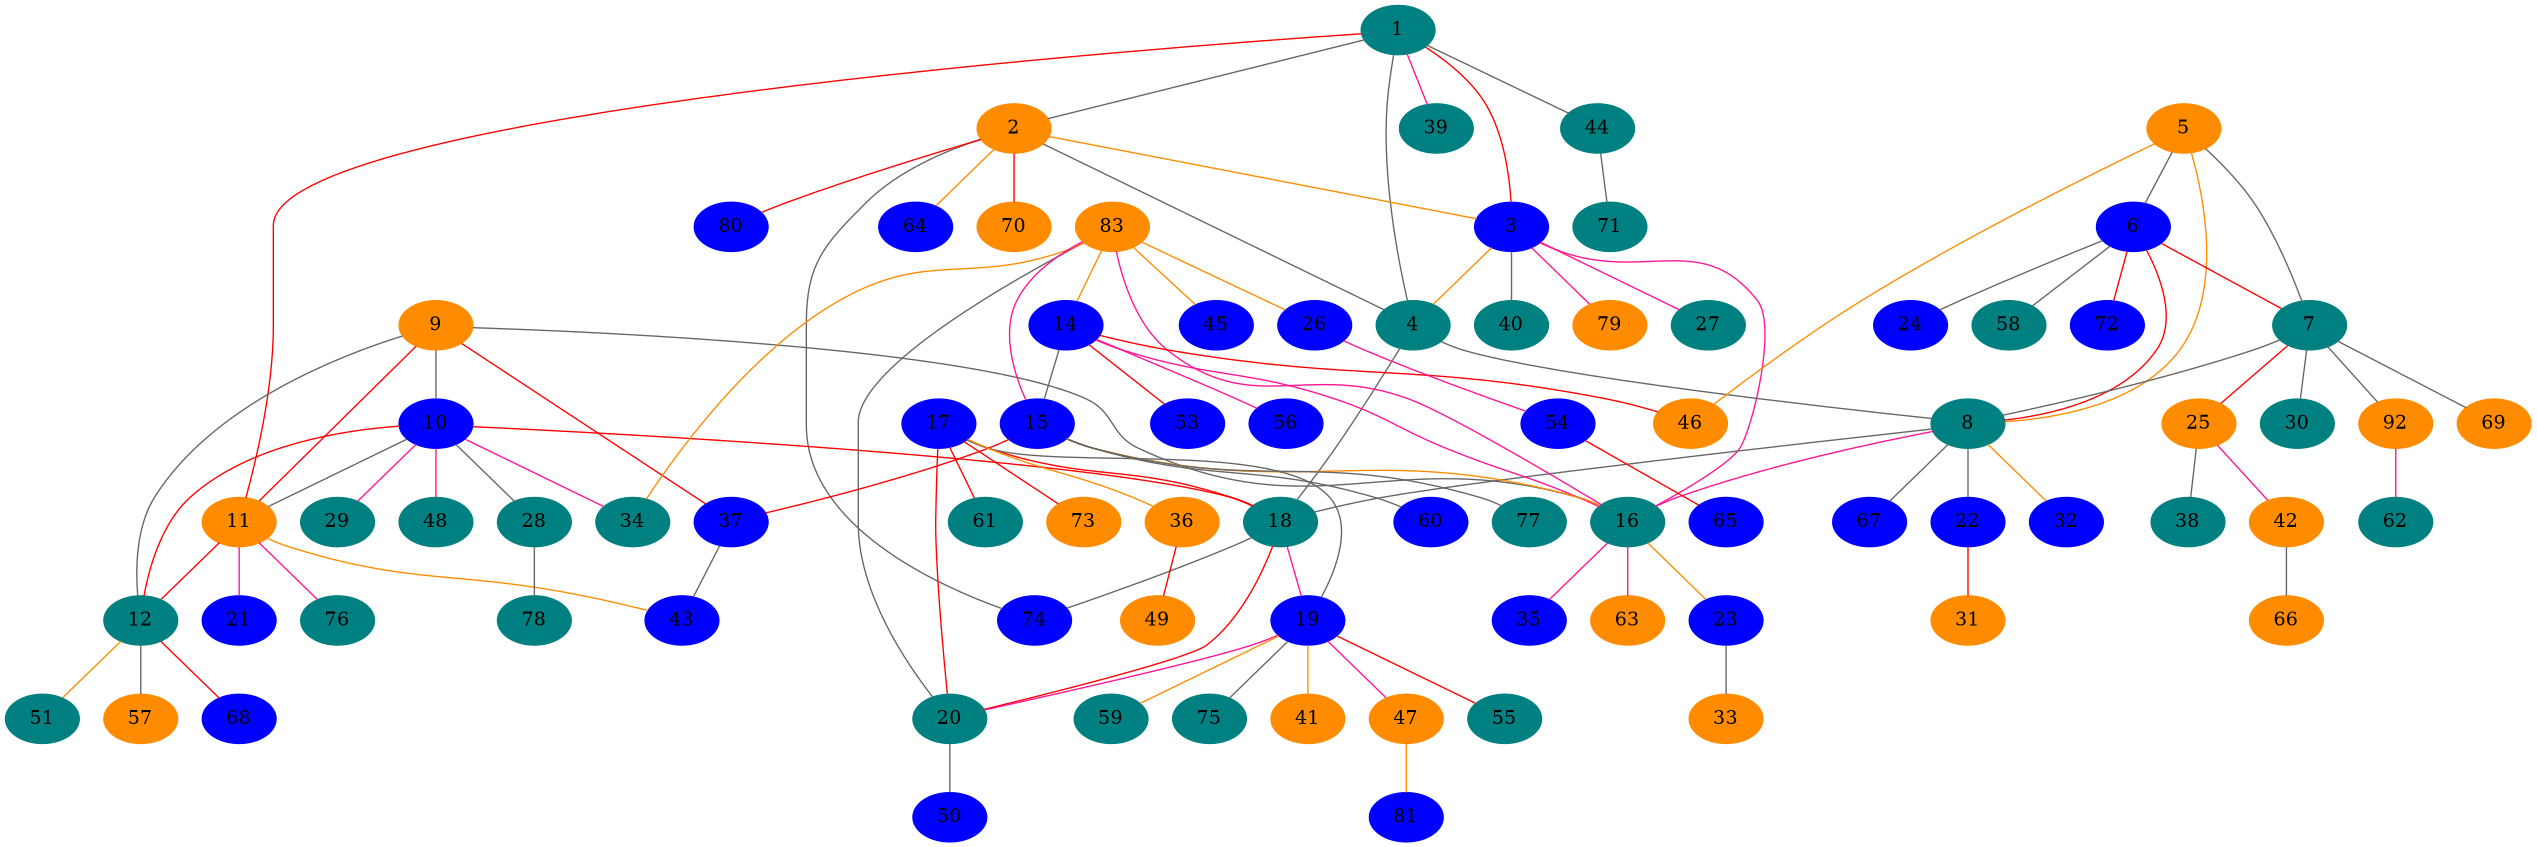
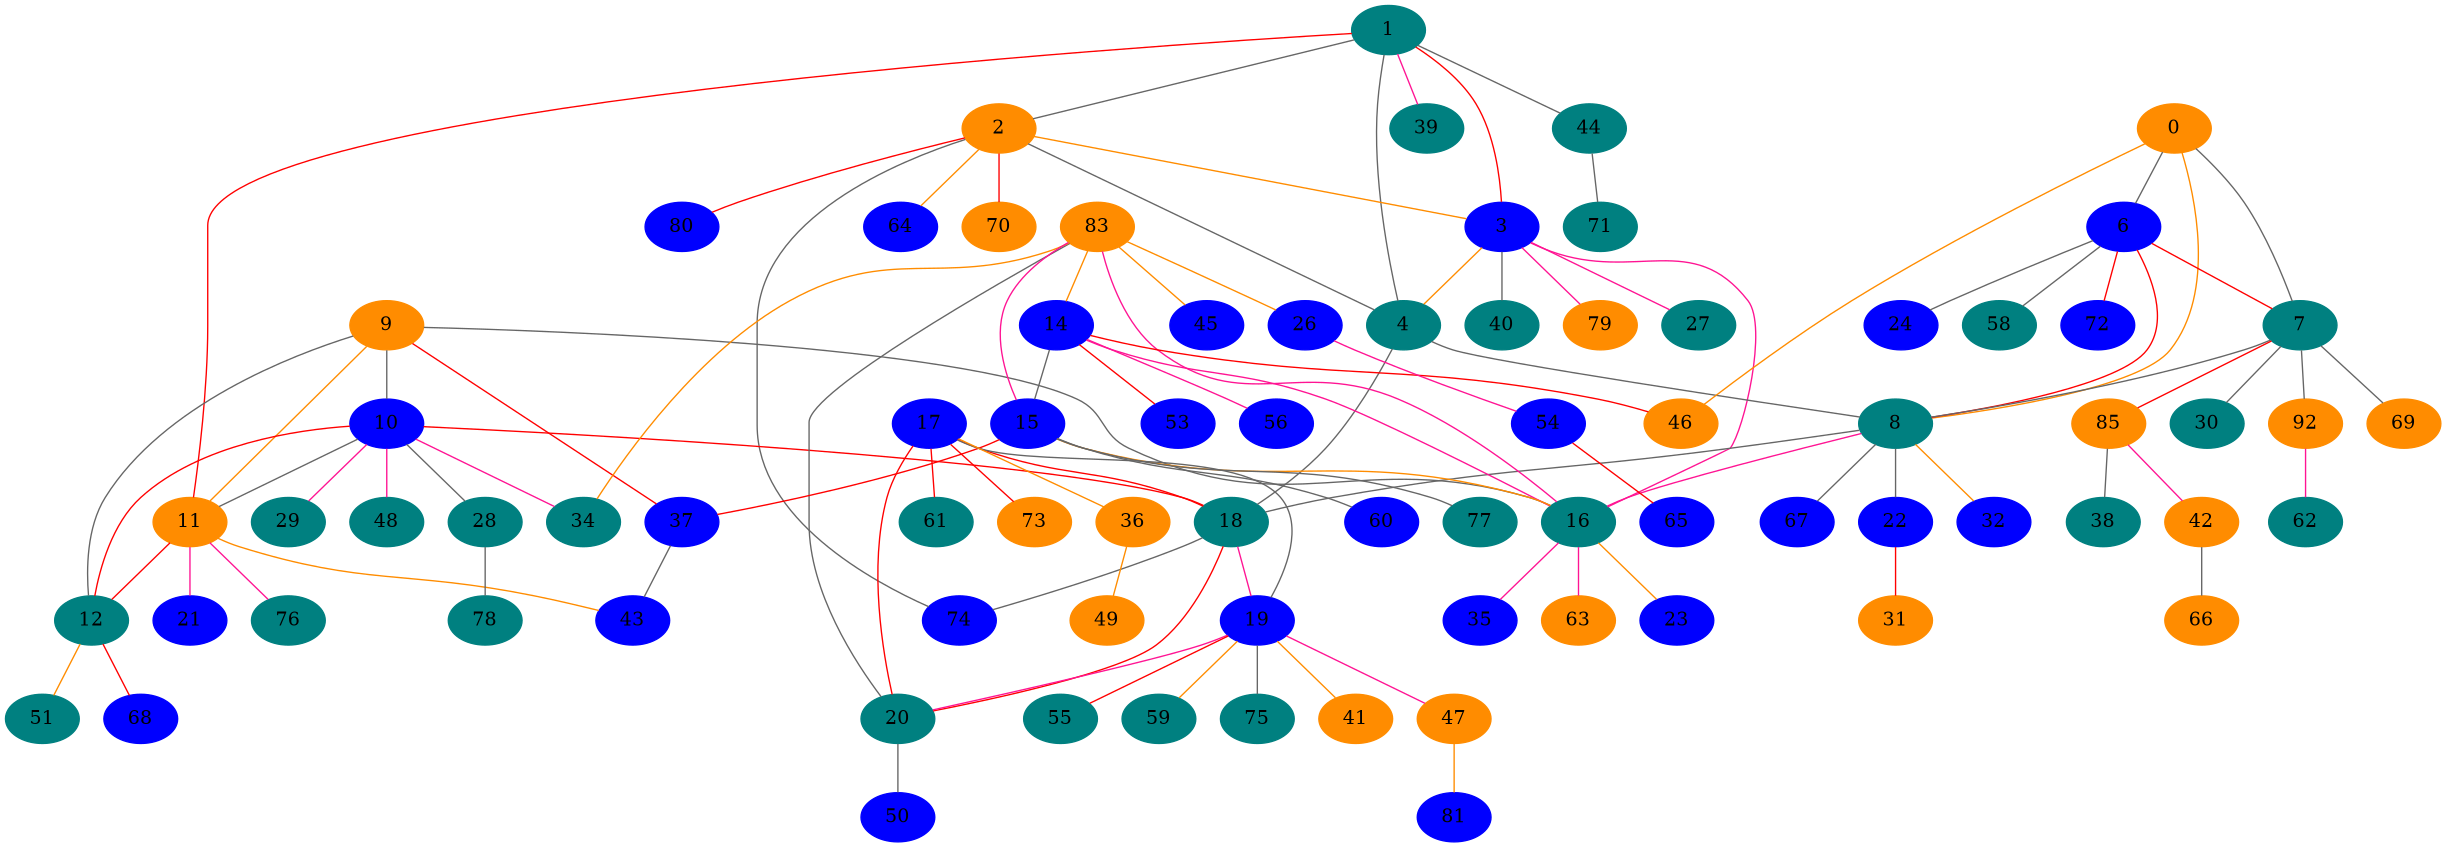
node "5": label "5" -> "0"
edge "9" -- "11": color red -> darkorange
node "25": label "25" -> "85"
edge "36" -- "49": color red -> darkorange
node "57": removed
node "33": removed
